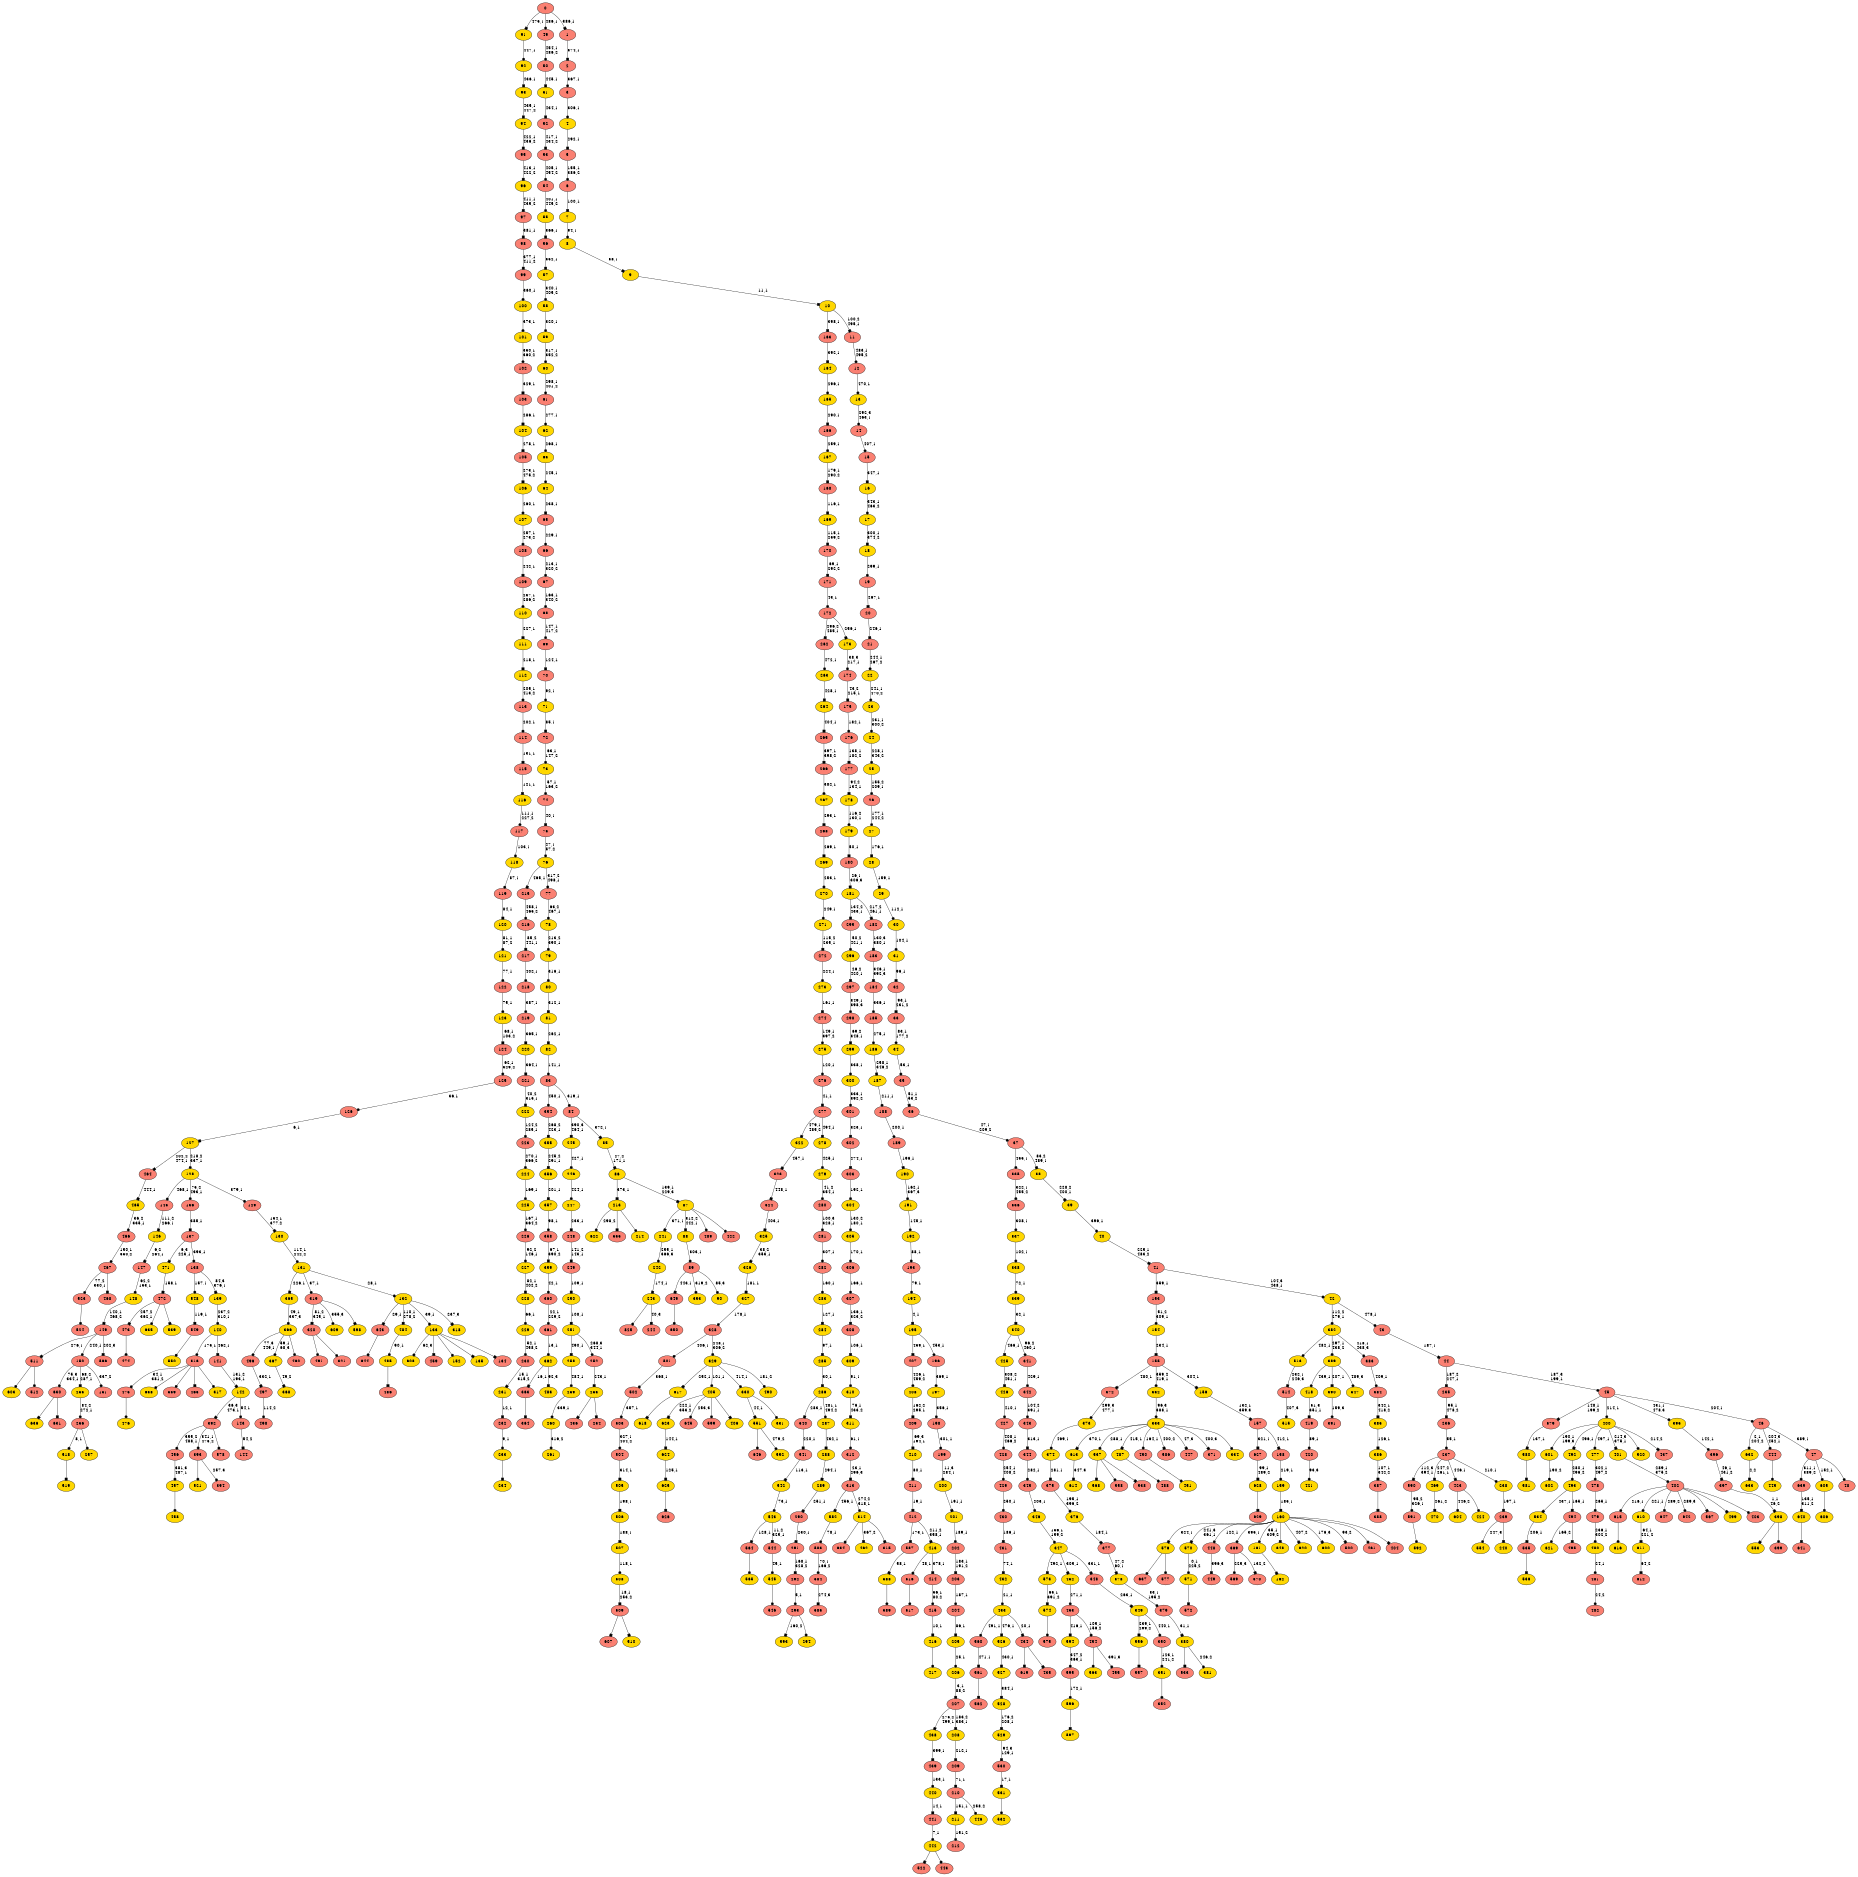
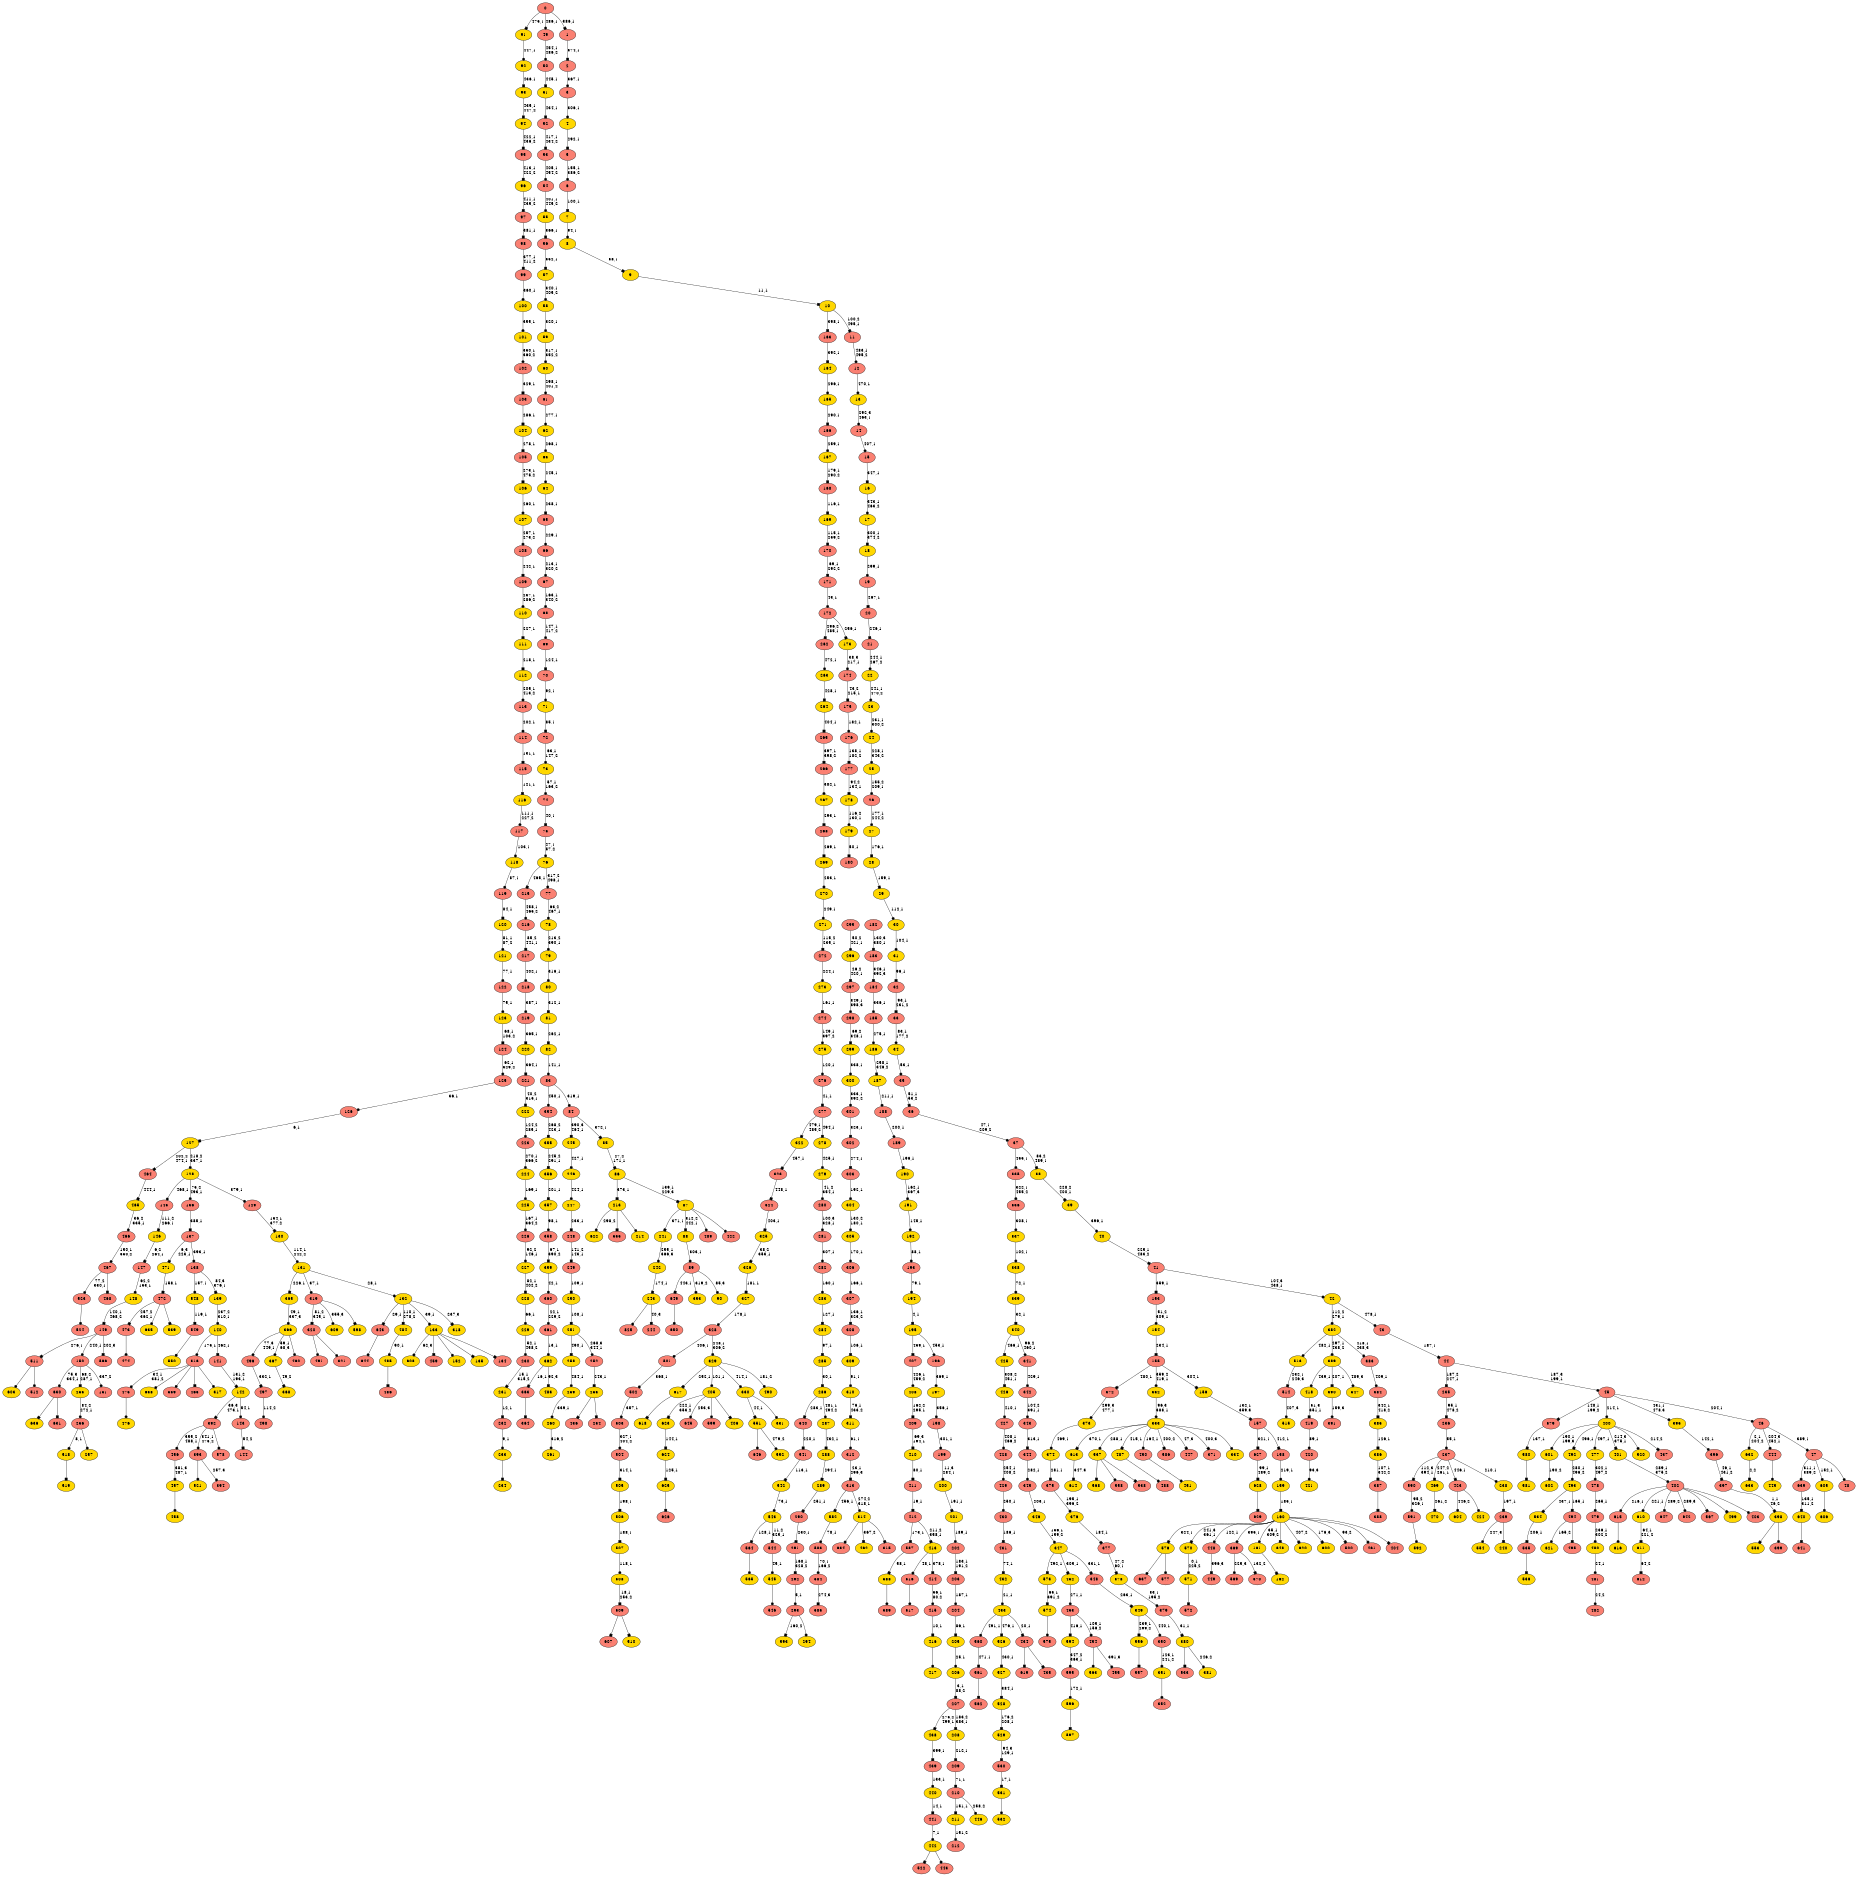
edge "100" -> "101": label "373,1" -> "355,1"
node "181": removed
